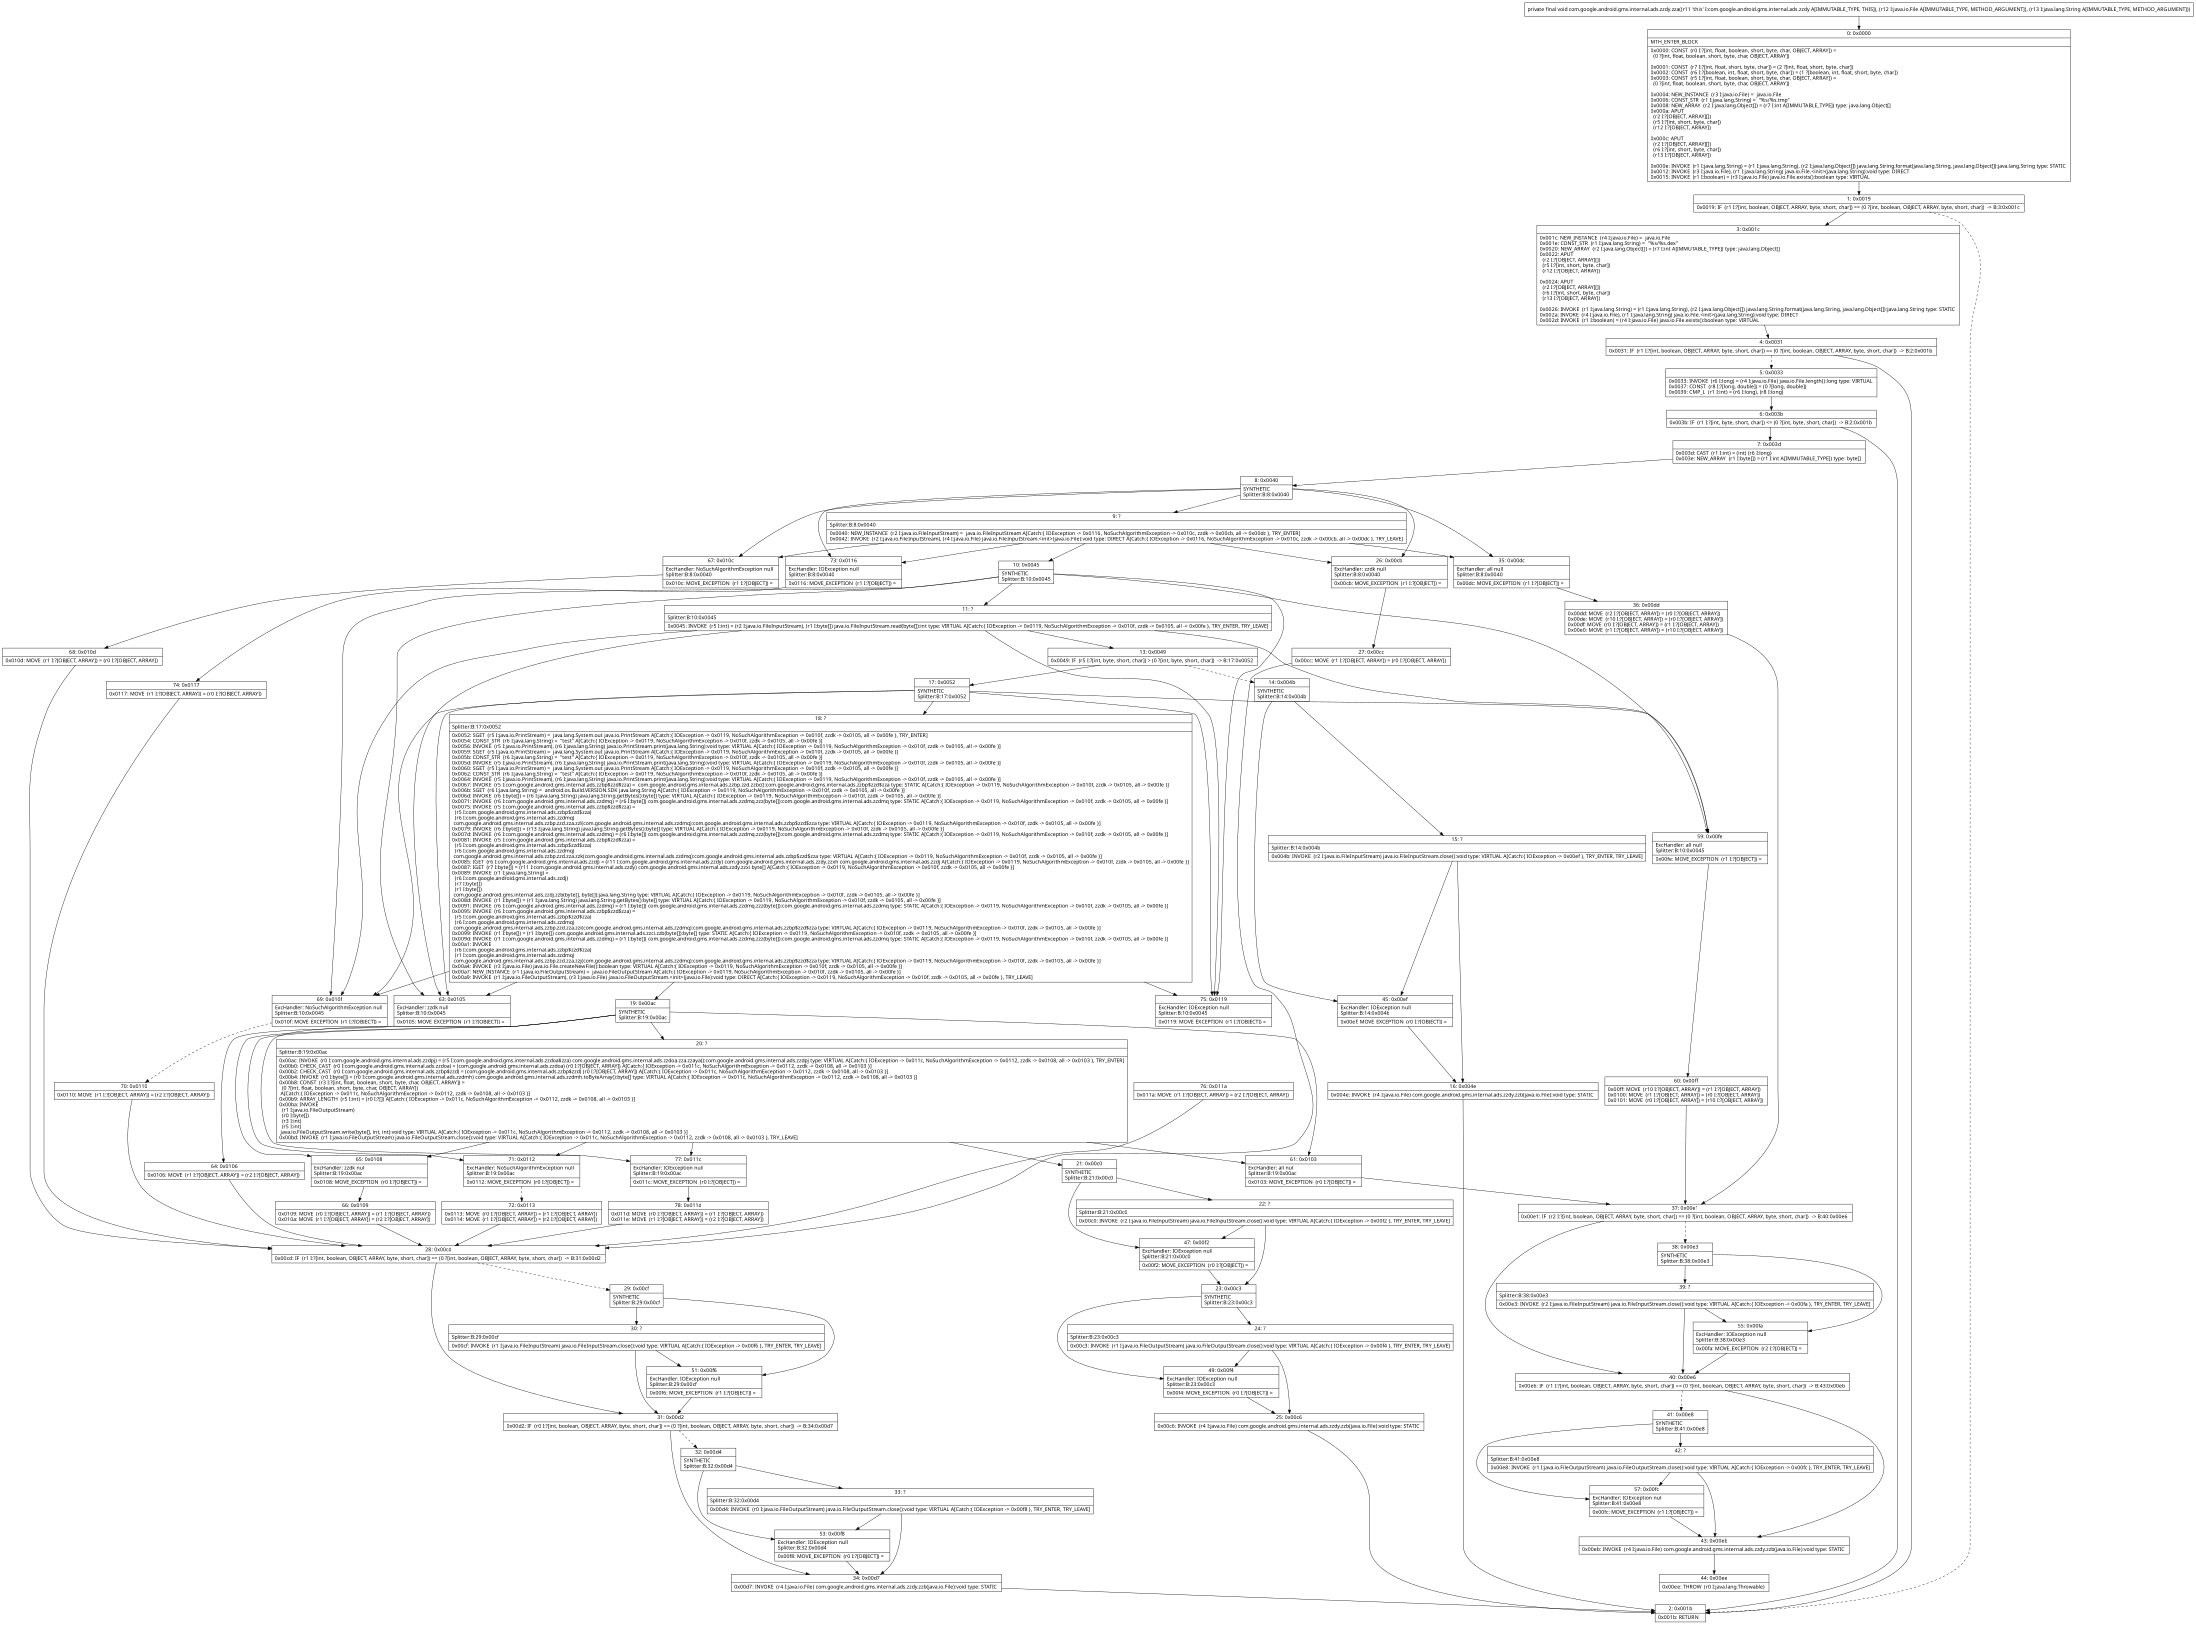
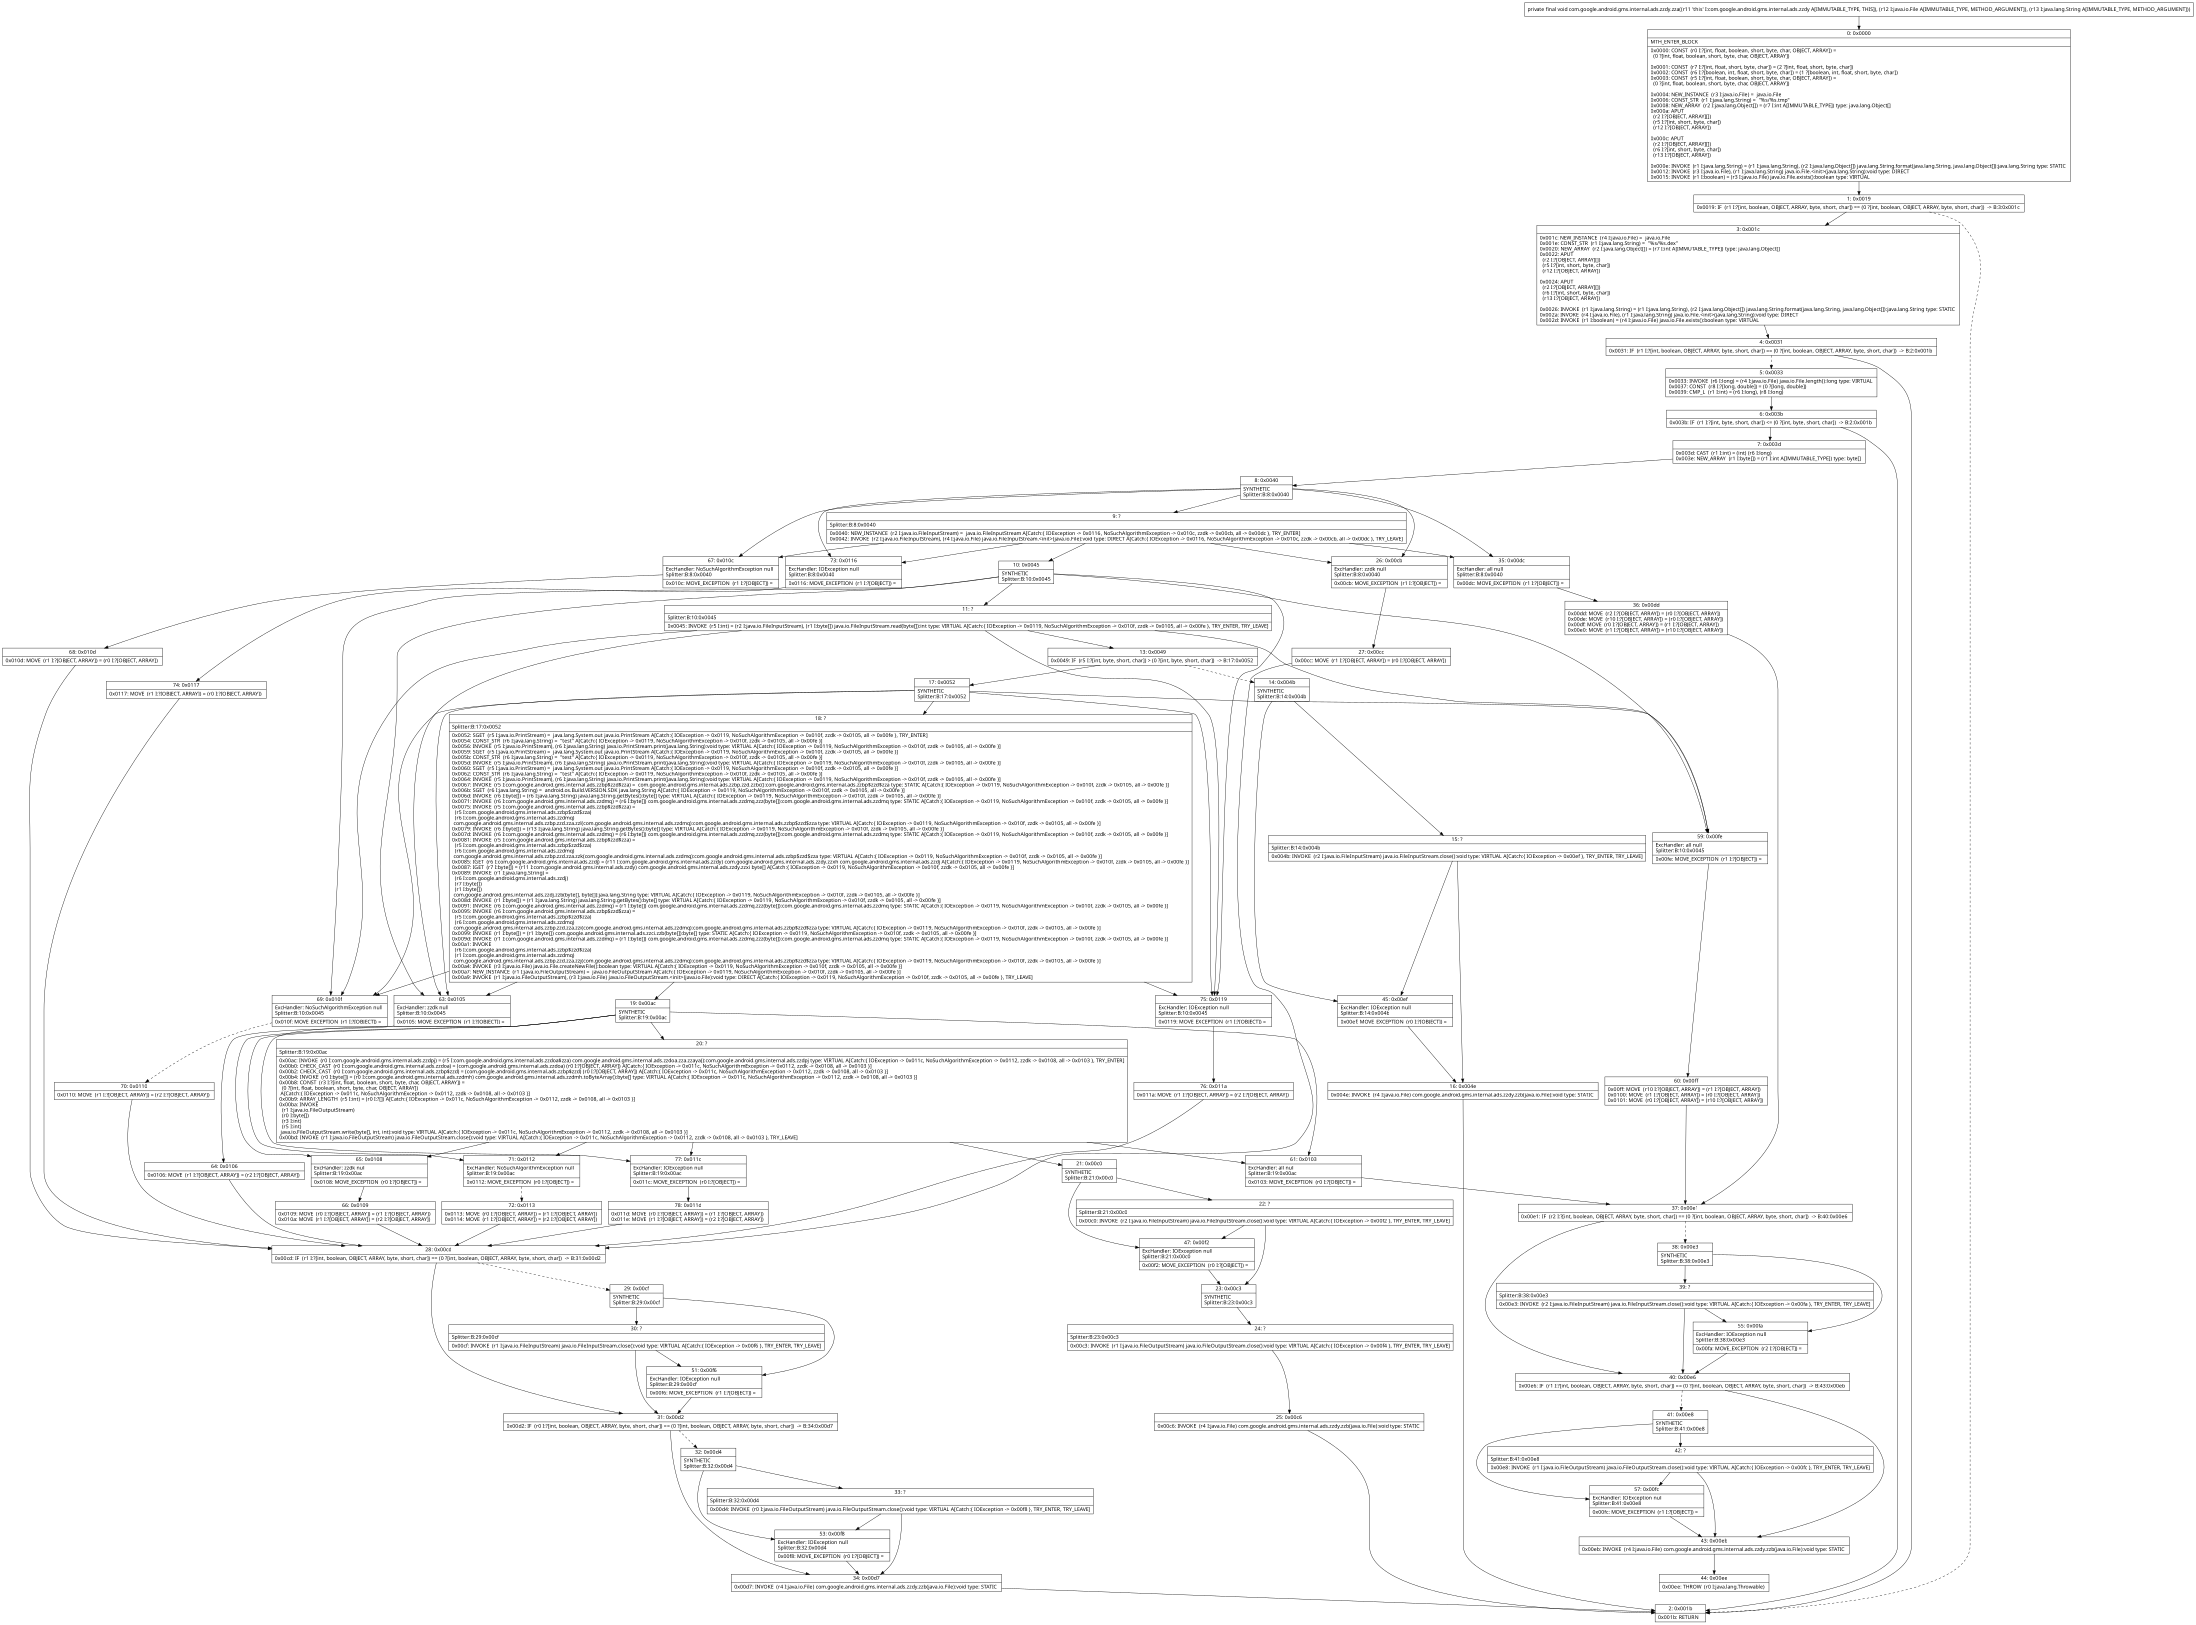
edge "75: 0x0119" -> "76: 0x011a": added
node "49: 0x00f4": removed
